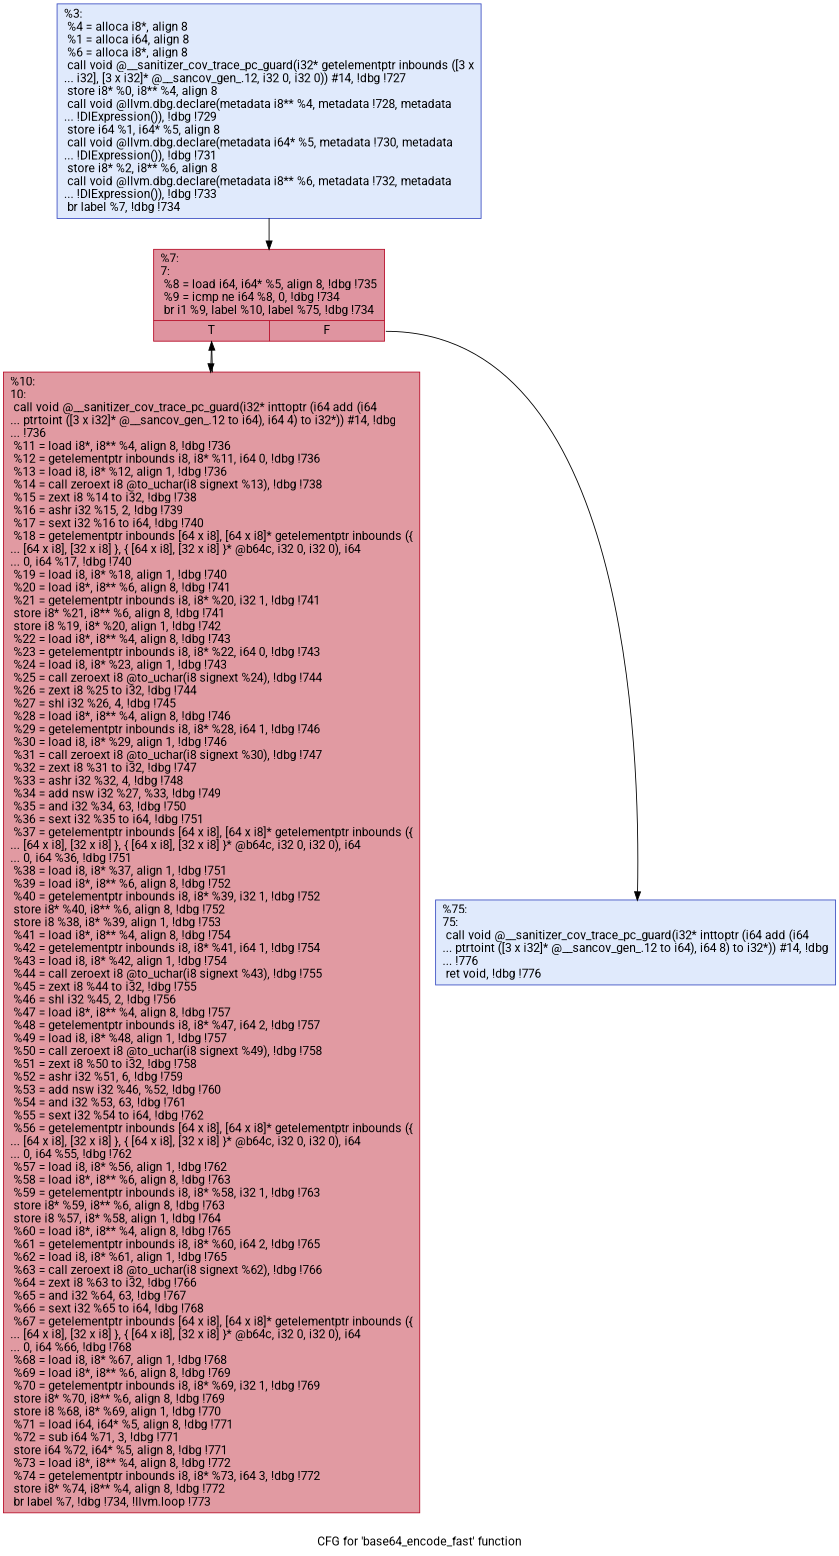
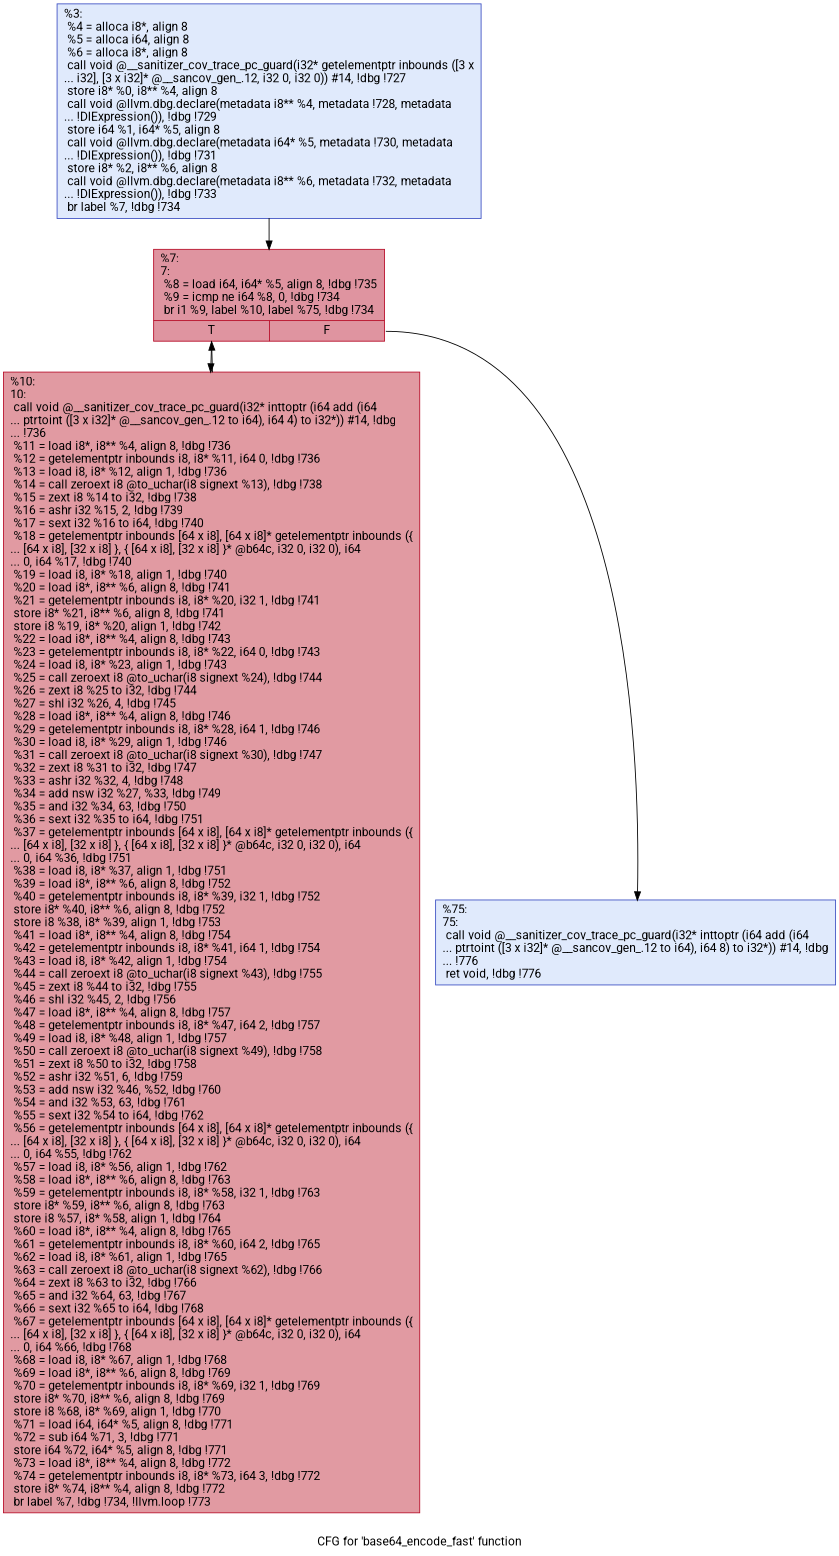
node "%3:": text "%1 = alloca i64, align 8" -> "%5 = alloca i64, align 8"
